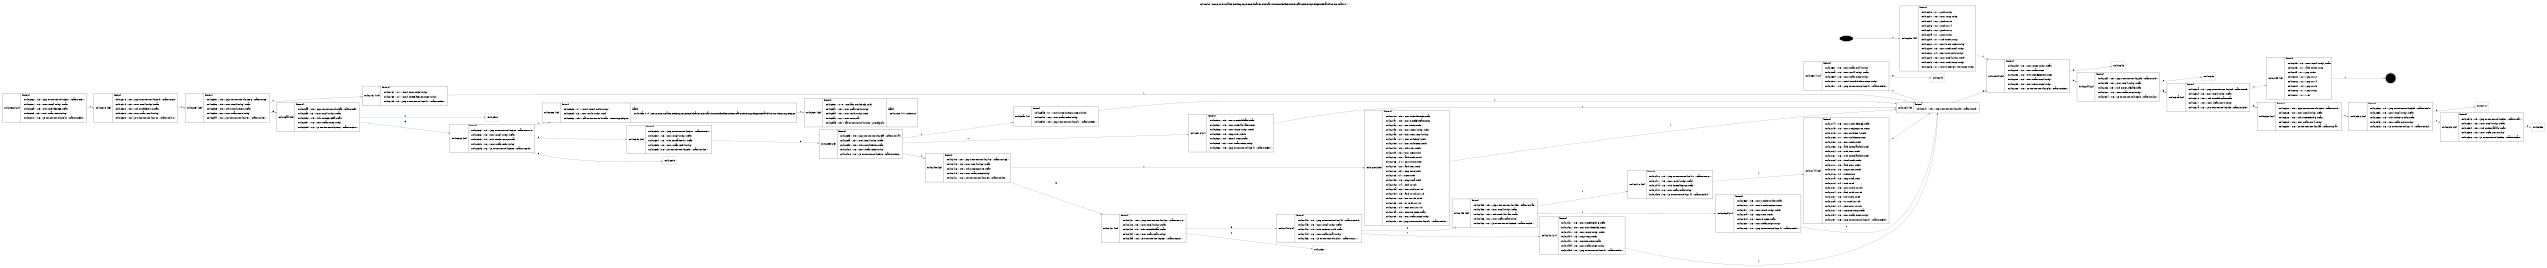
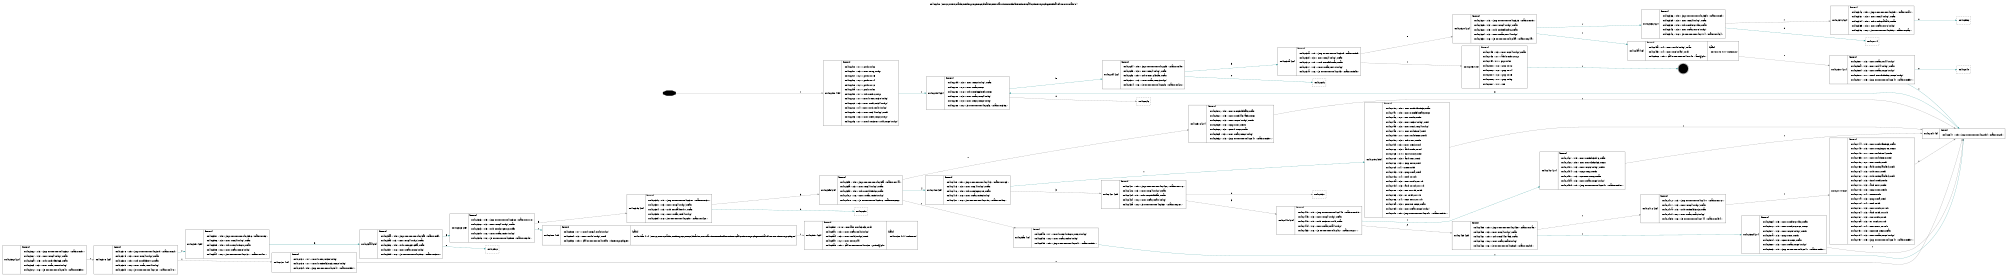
node "0x4024fa [13]": added
edge "0x402391 [25]" -> "0x402731 [19]": now "0x402378 [25]" -> "0x402731 [19]"
edge "0x4023c3 [25]" -> "0x4026d0": now "0x4023dc [25]" -> "0x4026d0"
